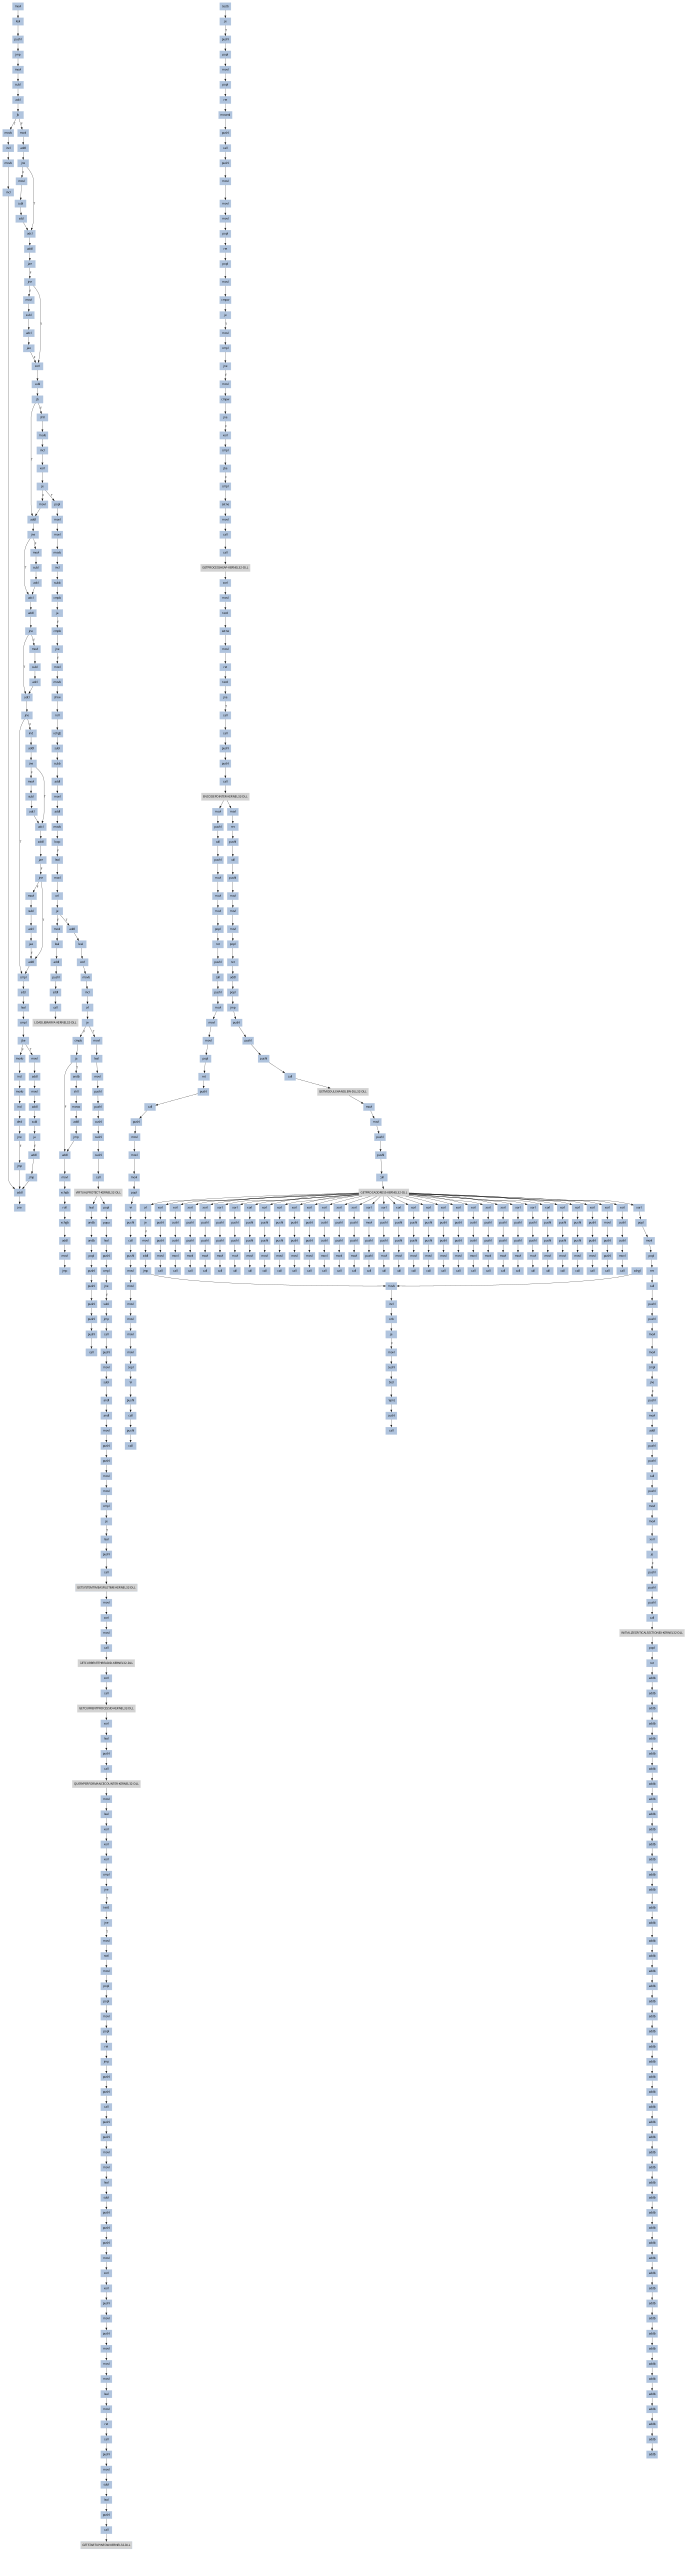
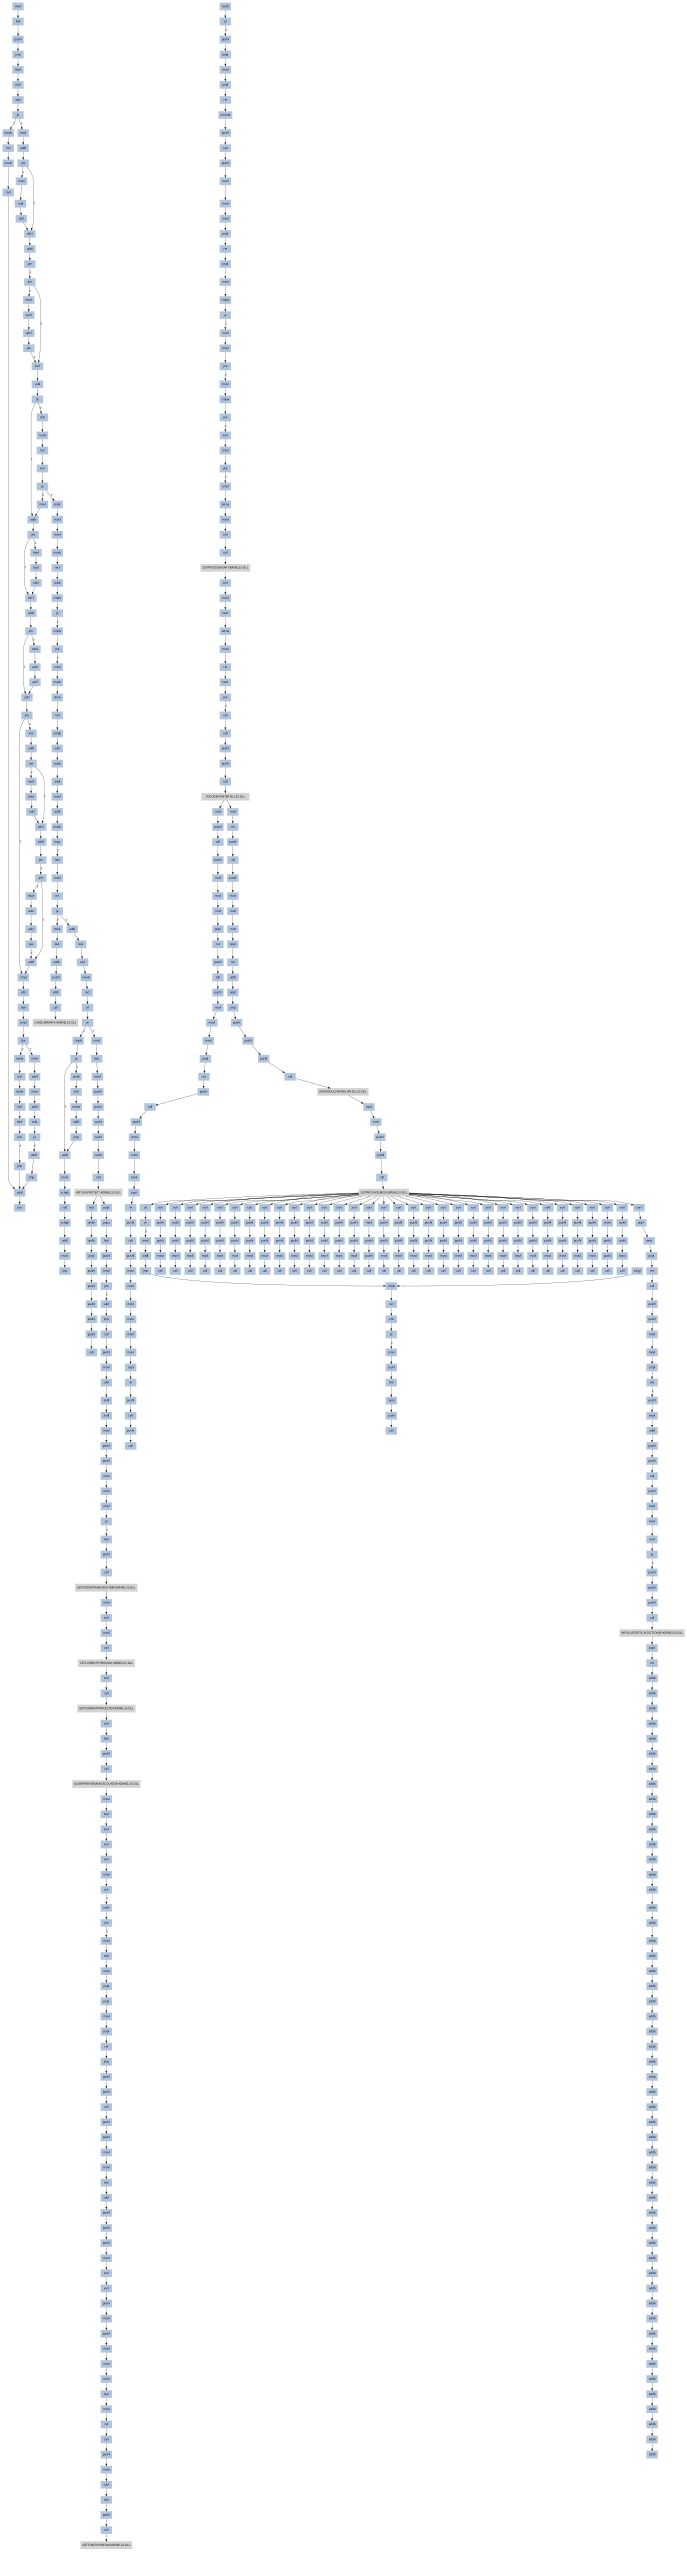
node "ENCODEPOINTER-KERNEL32-DLL": label "ENCODEPOINTER-KERNEL32-DLL" -> "ENCODEPOINTER-DLL32-DLL"
